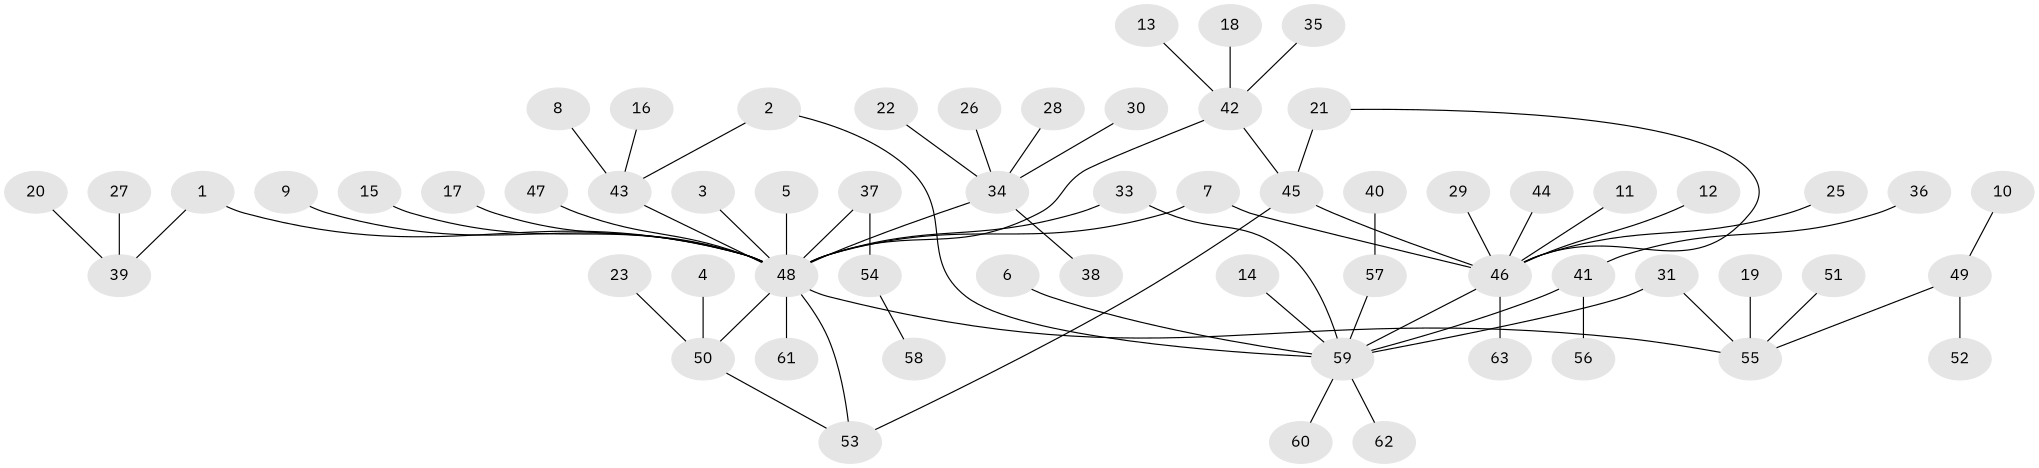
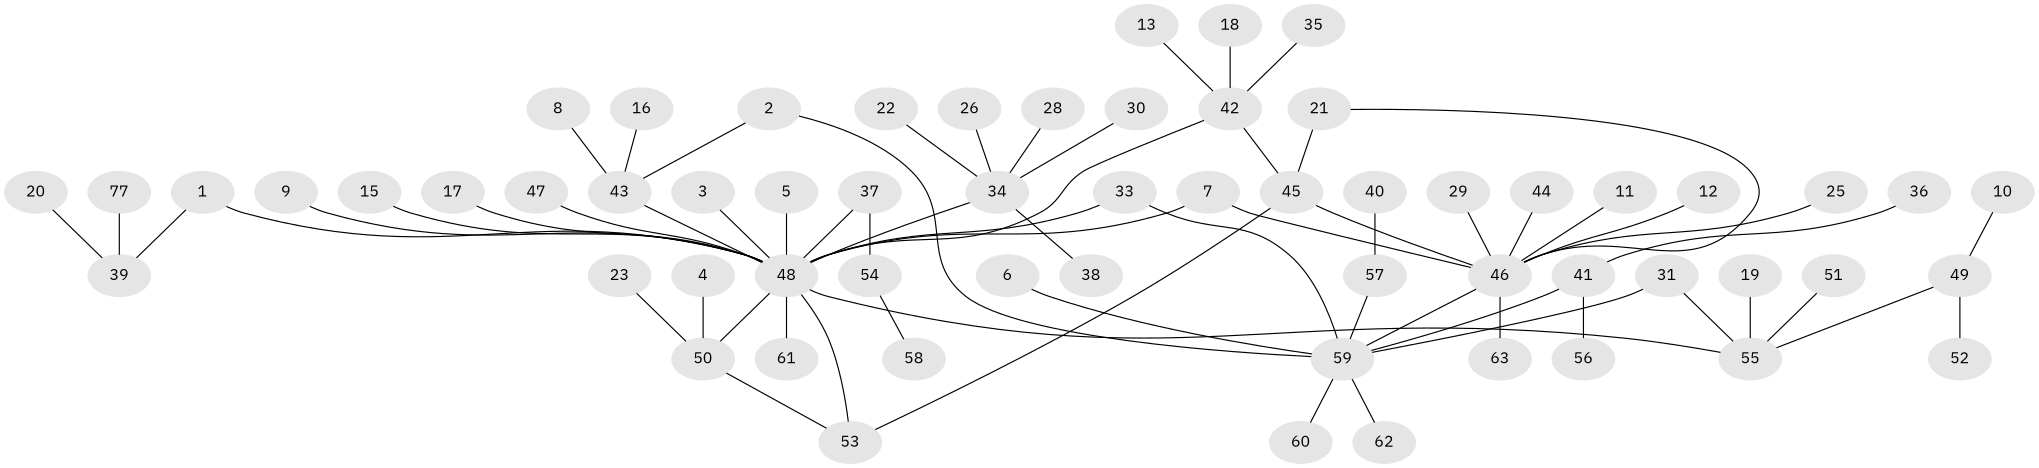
node "27": label "27" -> "77"
node "14": removed
